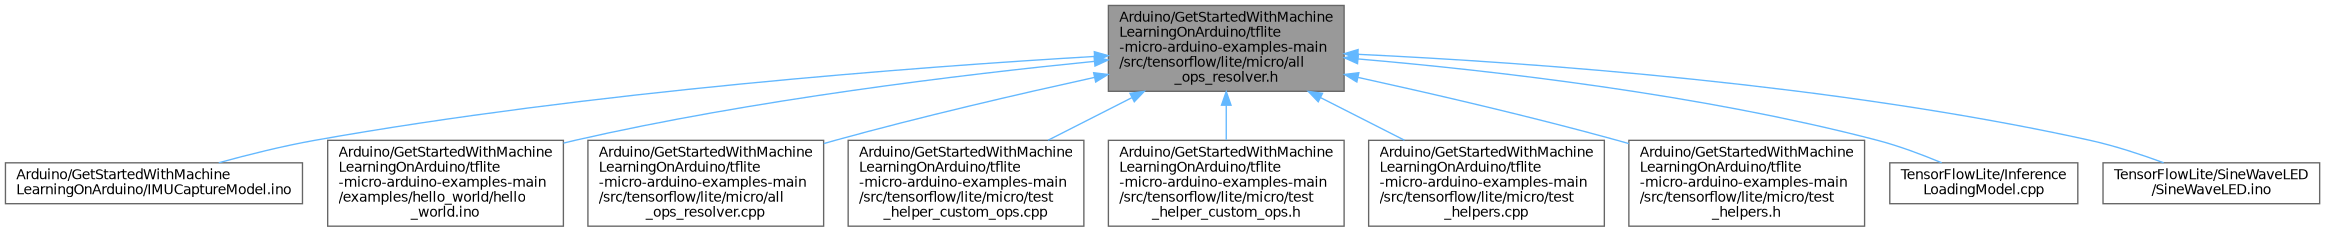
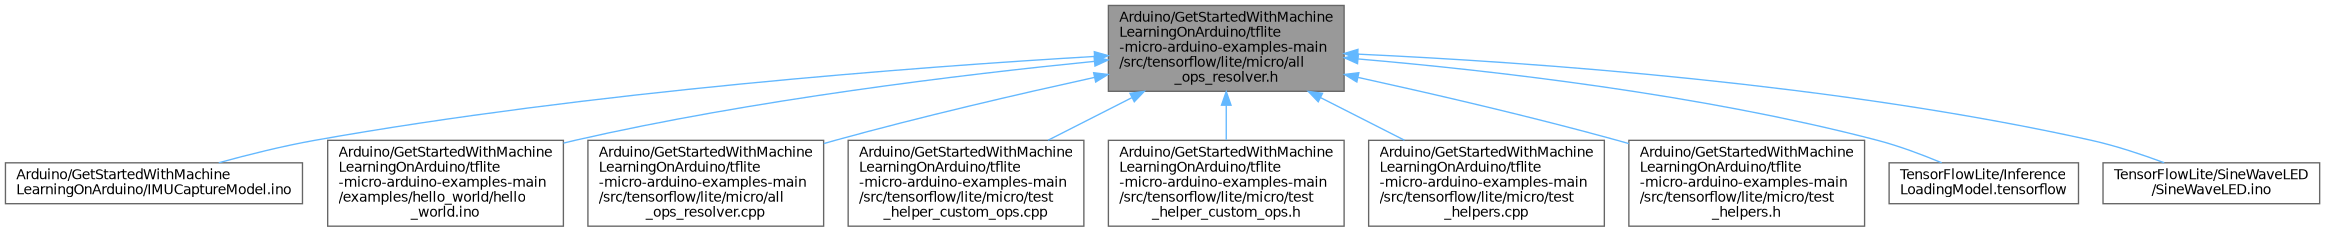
node "TensorFlowLite/Inference LoadingModel.cpp": label "TensorFlowLite/Inference LoadingModel.cpp" -> "TensorFlowLite/Inference LoadingModel.tensorflow"
